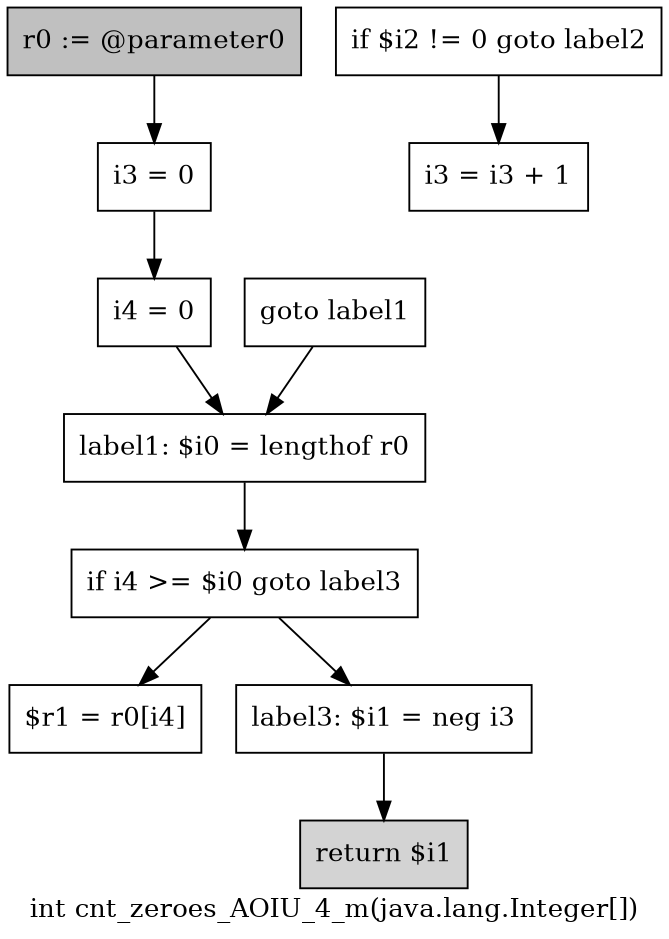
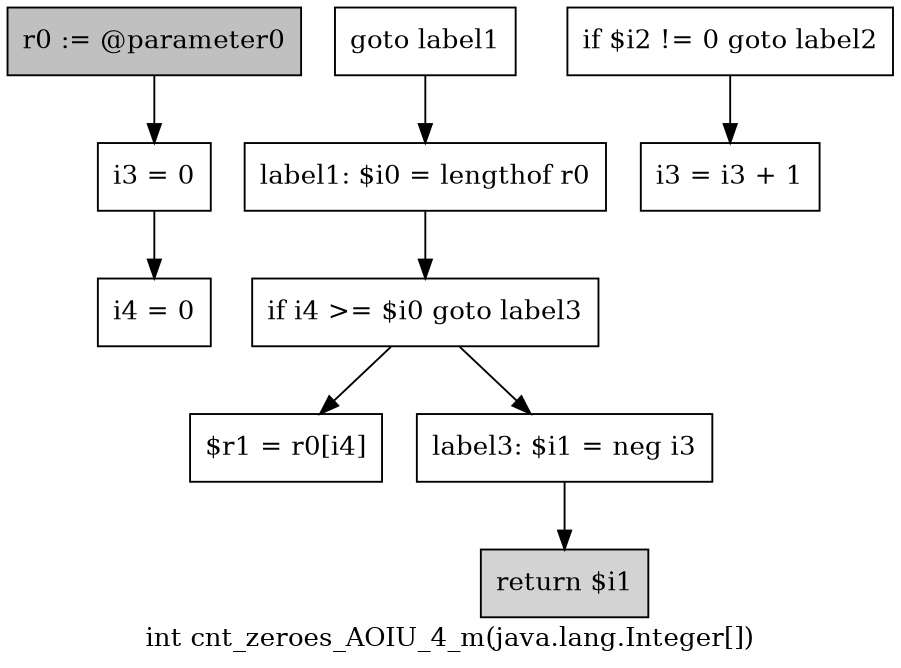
edge "i4 = 0" -> "label1: $i0 = lengthof r0": removed
